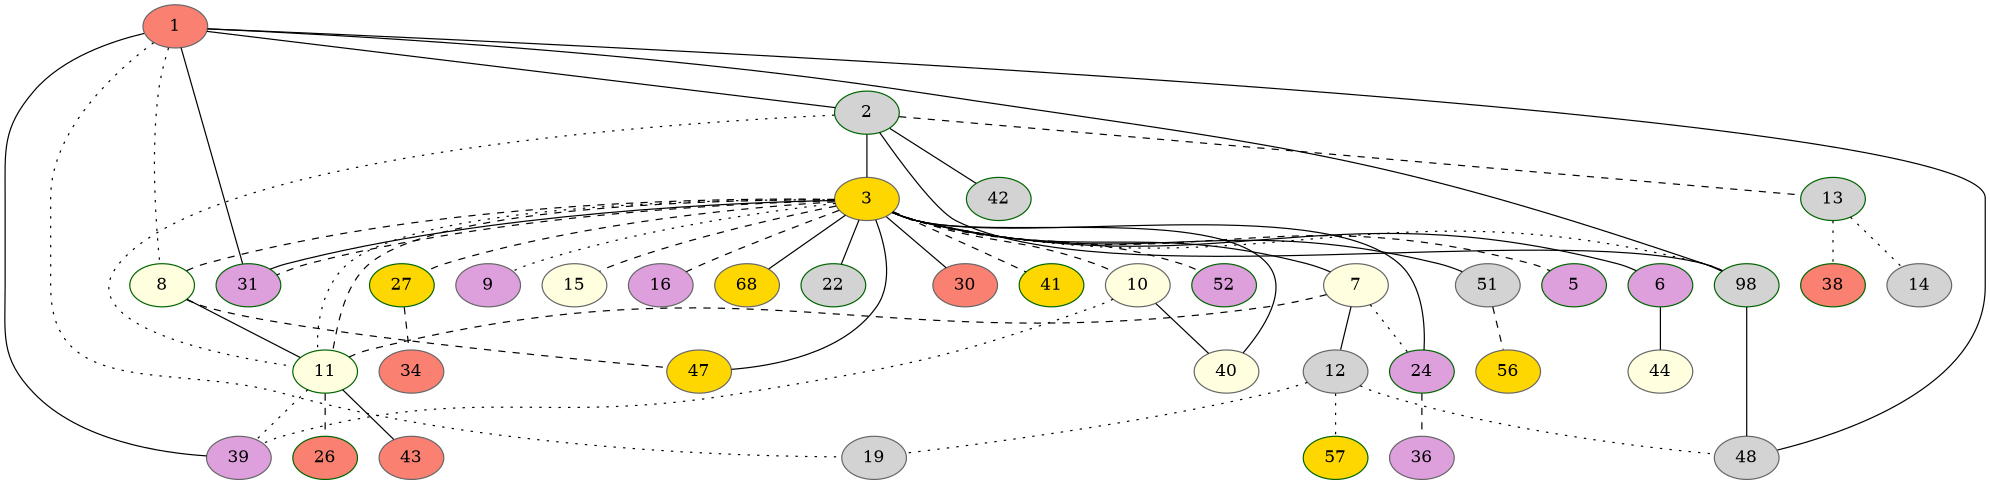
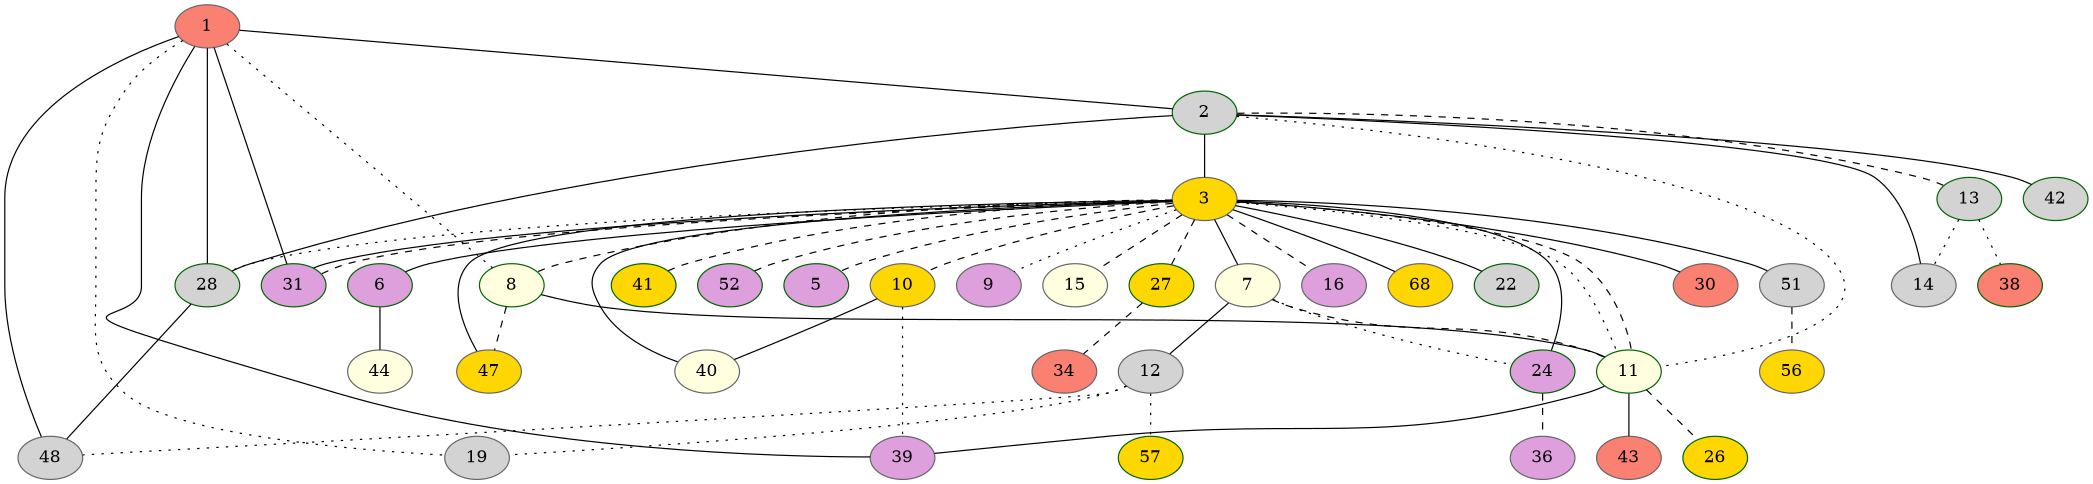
edge "2" -- "14": added
node "10": fillcolor lightyellow -> gold
node "98": label "98" -> "28"
edge "11" -- "39": style dotted -> solid
node "26": fillcolor salmon -> gold
